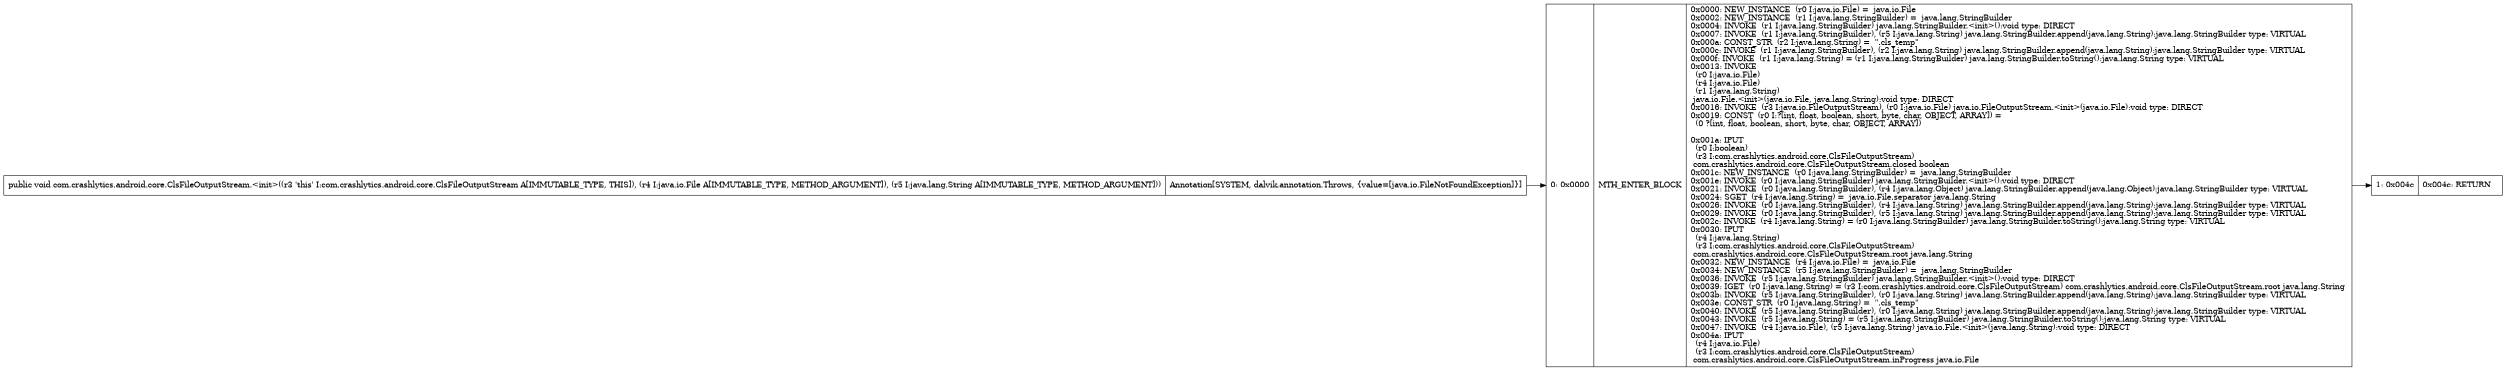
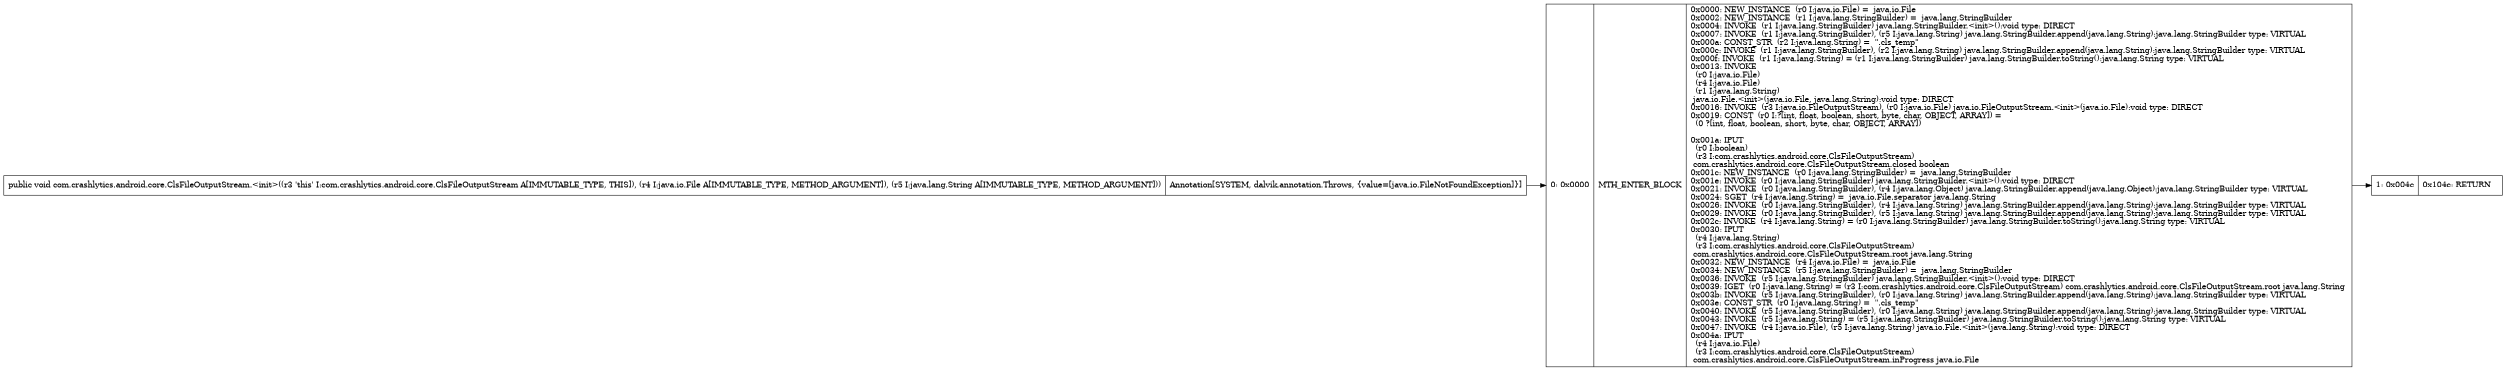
node "1: 0x004c": text "0x004c: RETURN" -> "0x104c: RETURN"
